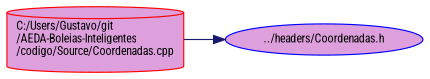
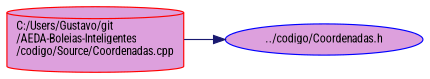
node "../headers/Coordenadas.h": label "../headers/Coordenadas.h" -> "../codigo/Coordenadas.h"
